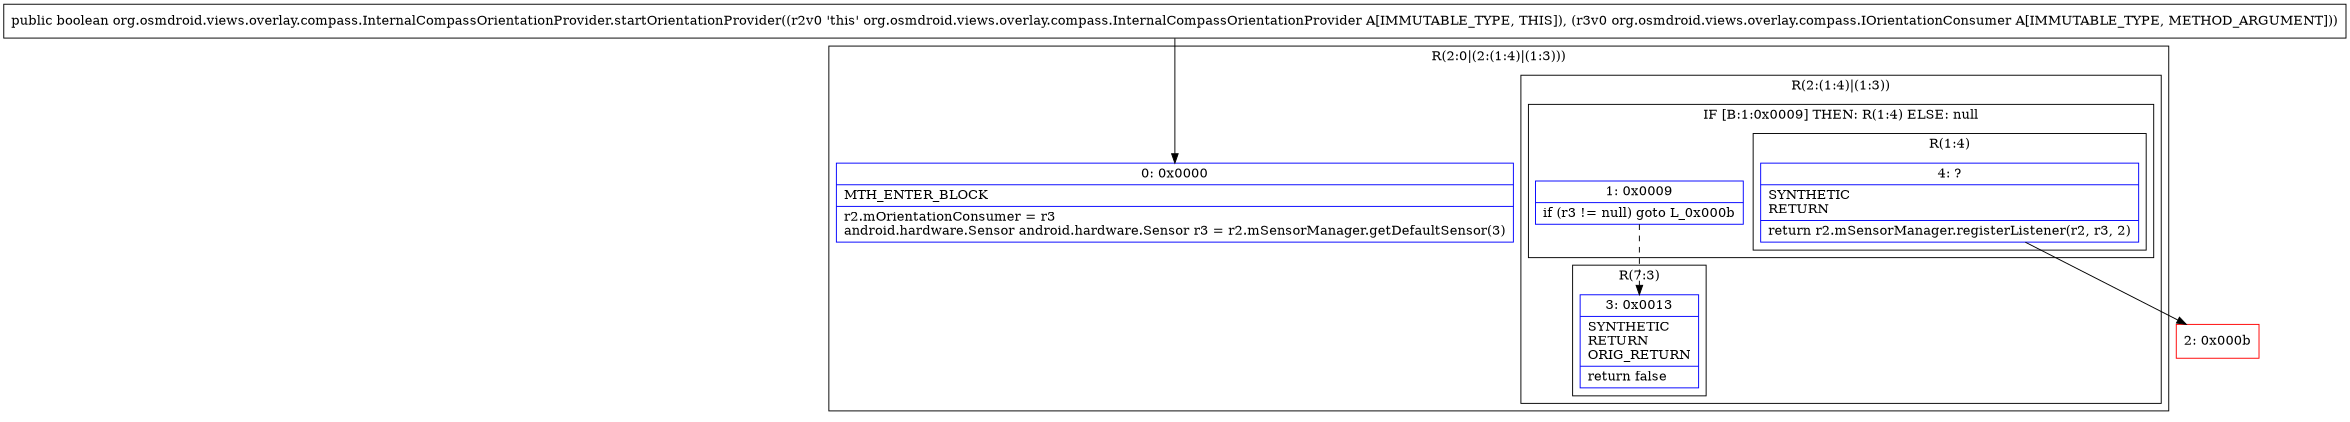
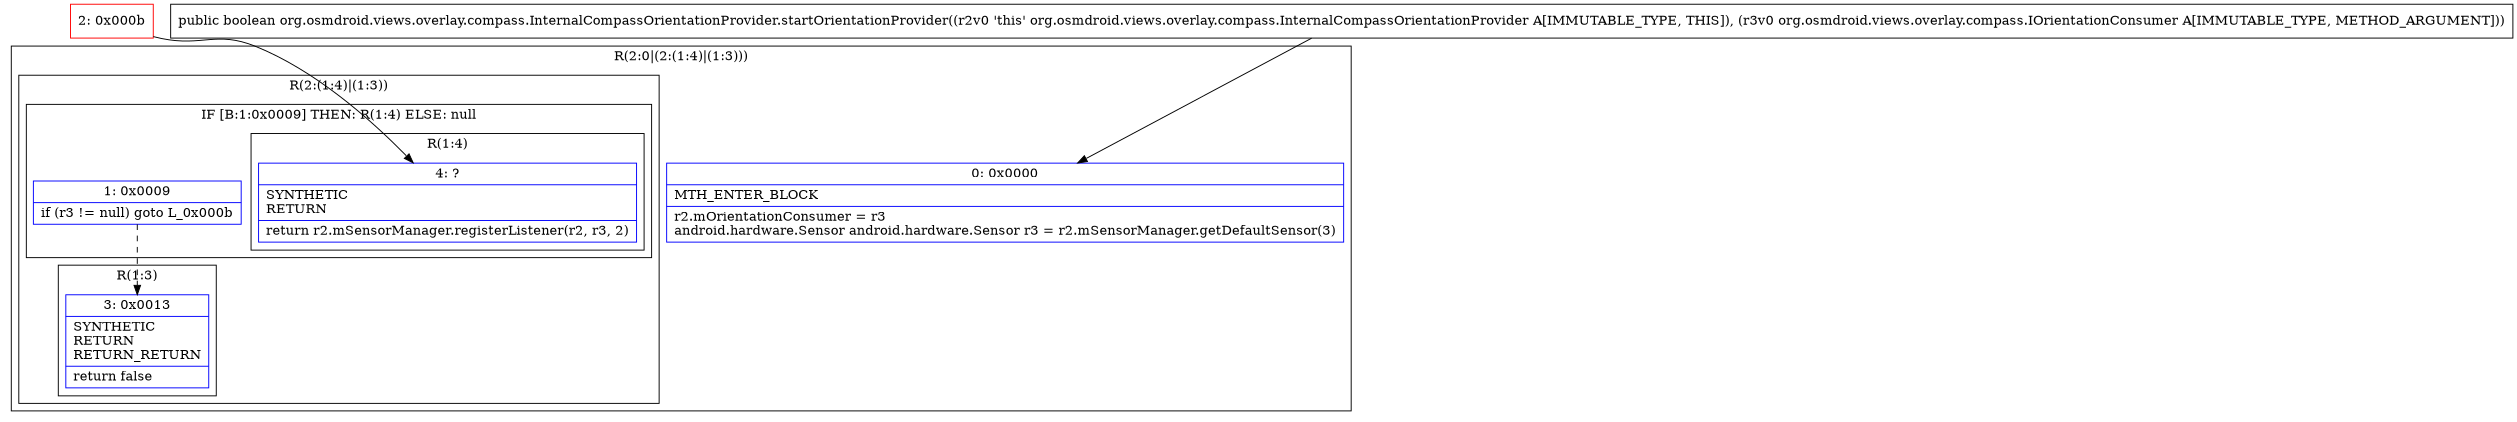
cluster "R(7:3)": label "R(7:3)" -> "R(1:3)"
edge "4: ?" -> "2: 0x000b": reversed
node "3: 0x0013": text "ORIG_RETURN" -> "RETURN_RETURN"
